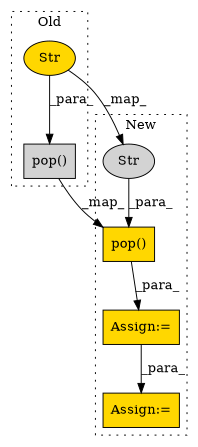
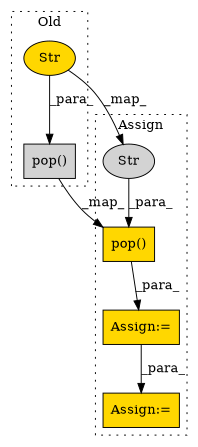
cluster "New": label "New" -> "Assign"
